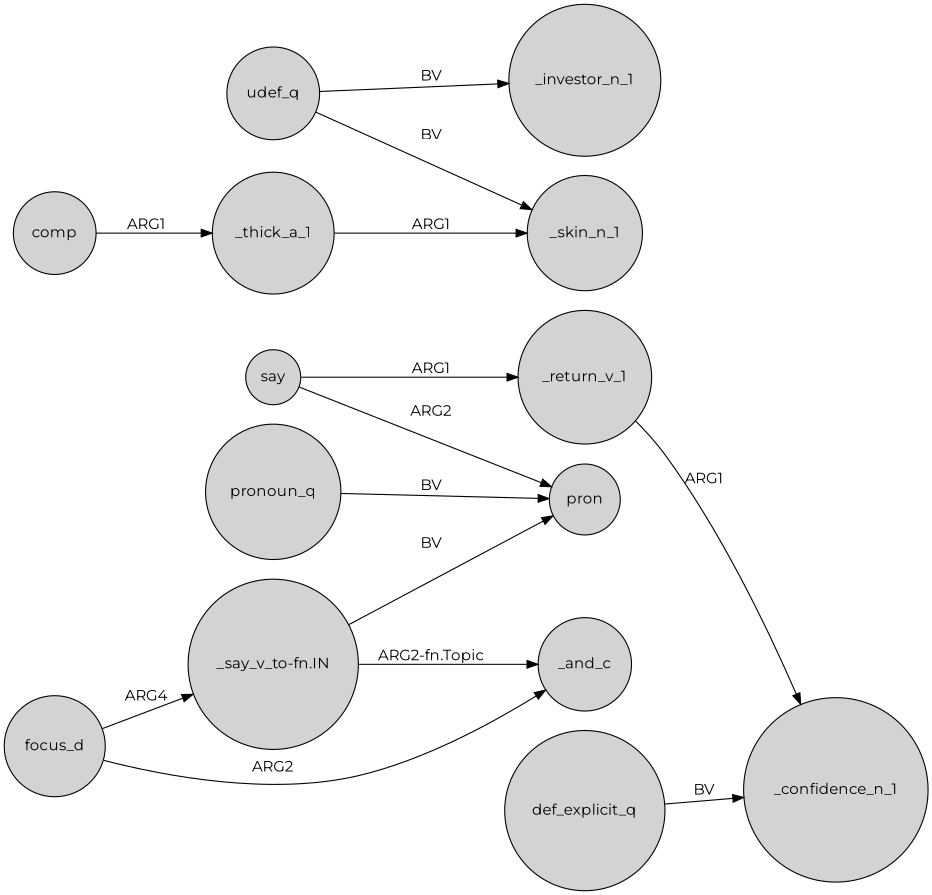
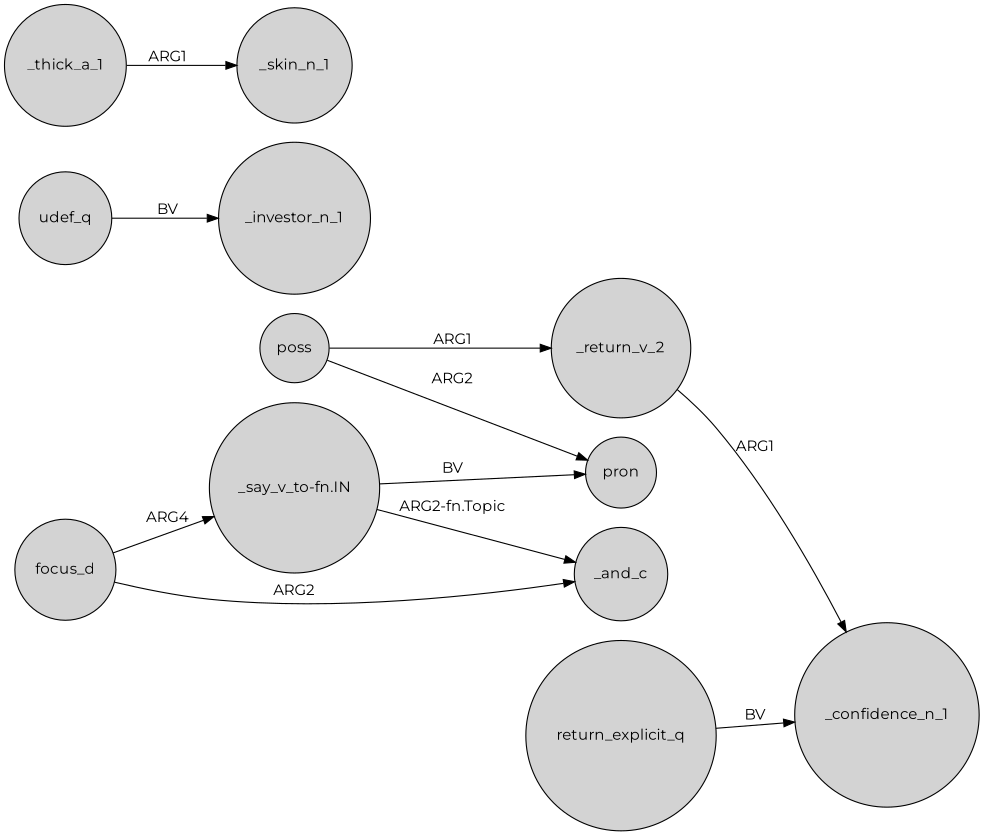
edge "udef_q" -> "_skin_n_1": removed, label "BV"
node "comp": removed
node "say": label "say" -> "poss"
node "_return_v_1": label "_return_v_1" -> "_return_v_2"
node "pronoun_q": removed
node "def_explicit_q": label "def_explicit_q" -> "return_explicit_q"
